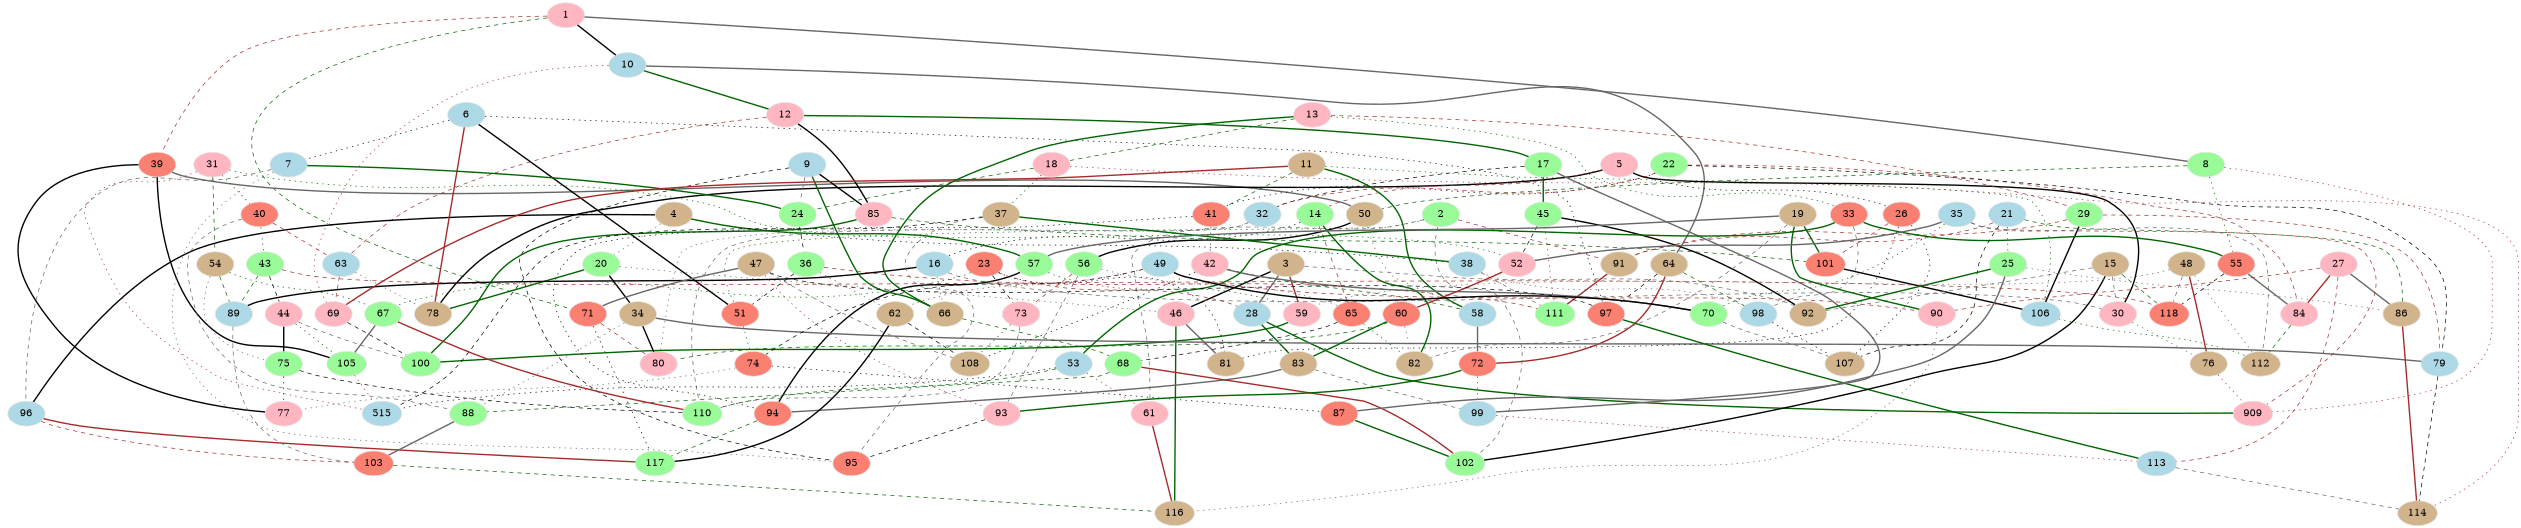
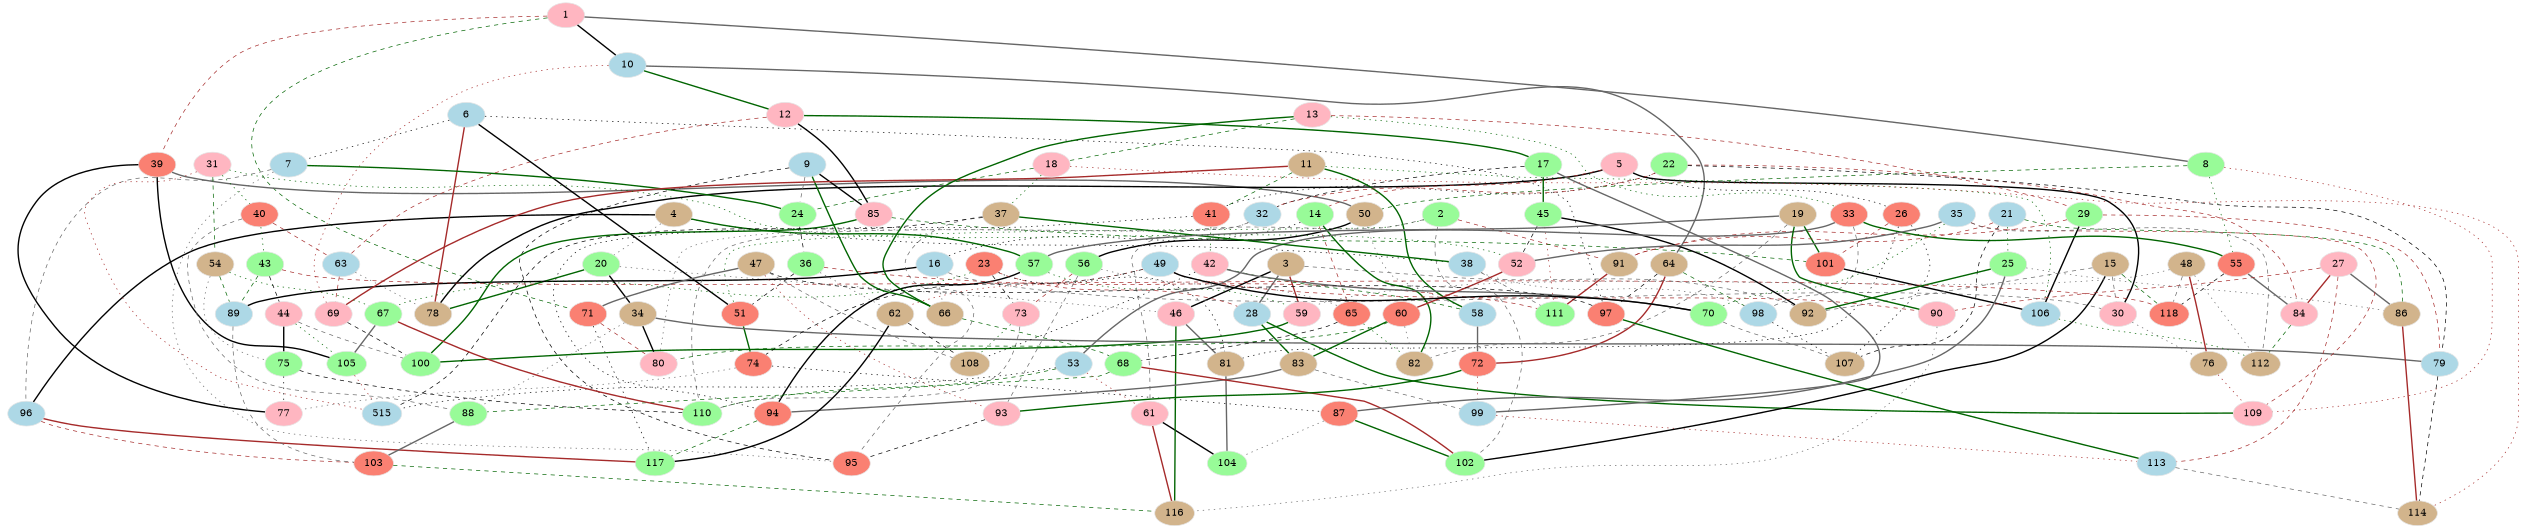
edge "33" -- "53": color darkgreen -> gray40
edge "51" -- "74": style dotted -> bold
node "909": label "909" -> "109"
node "104": added
